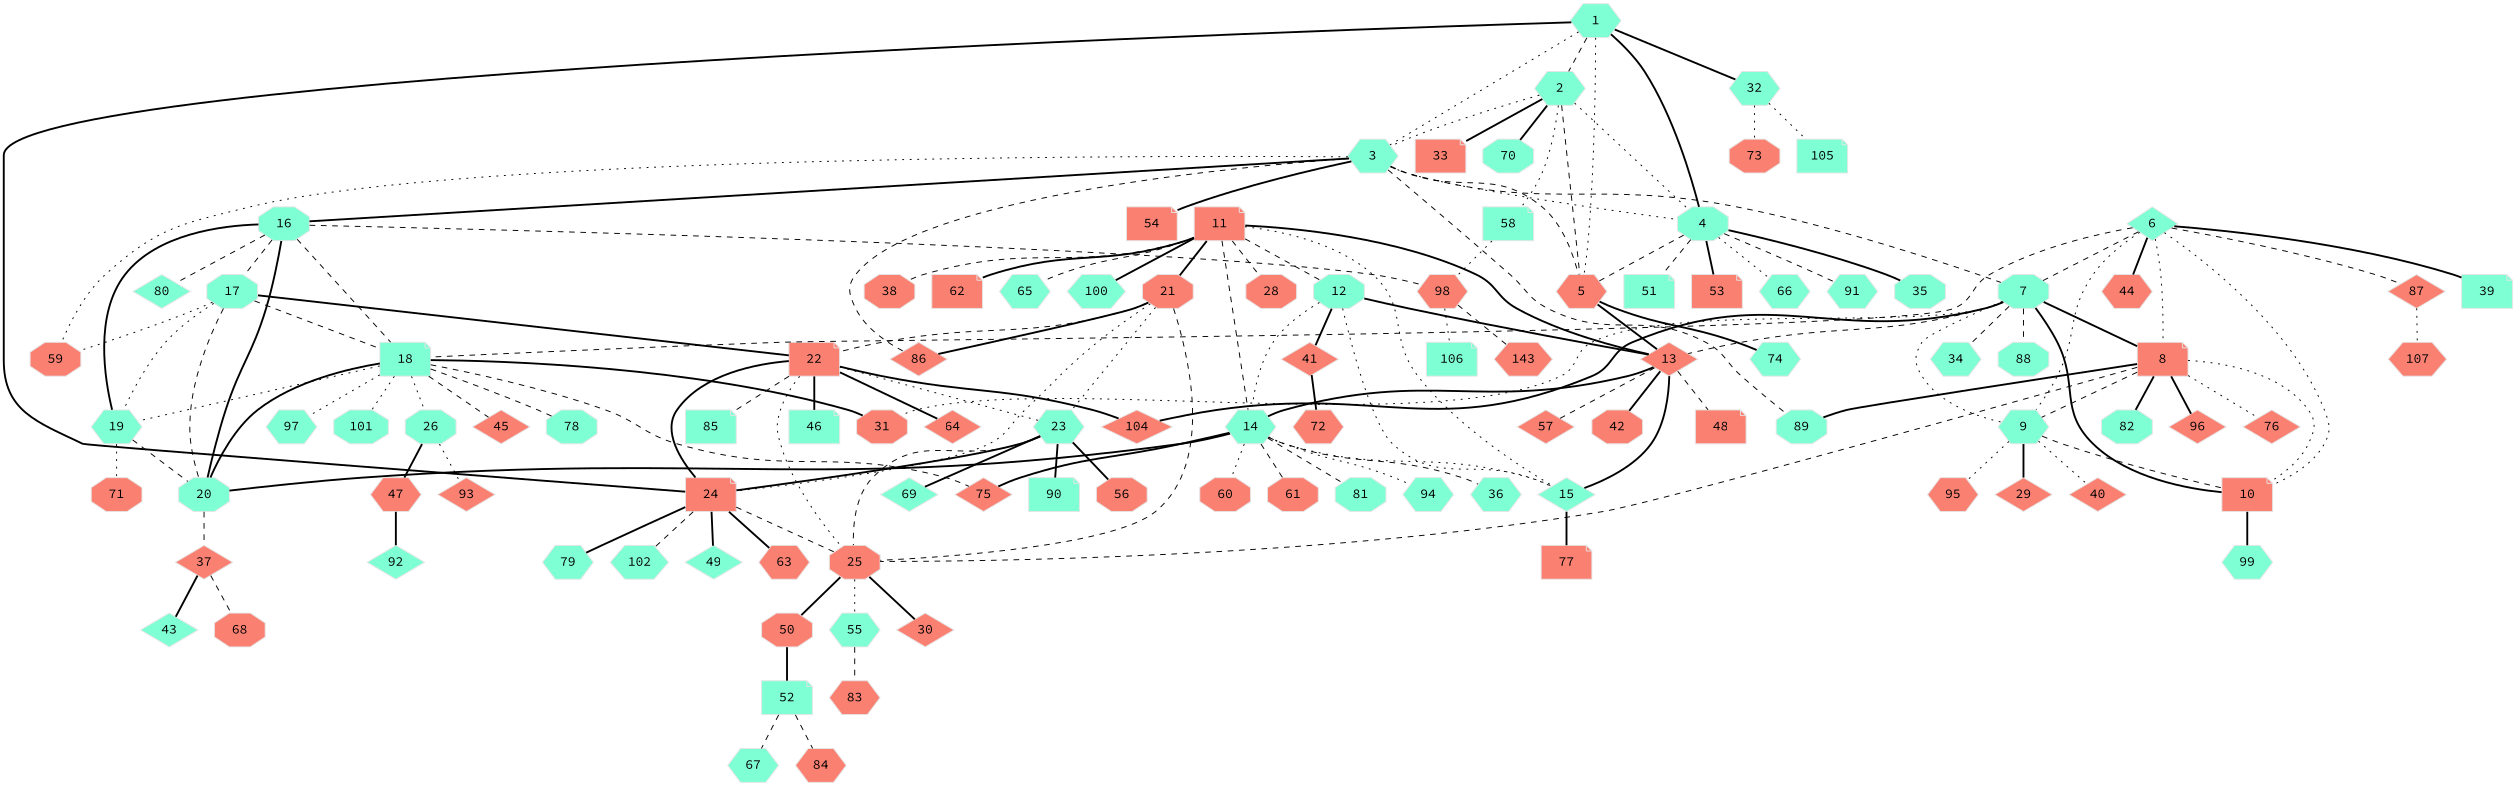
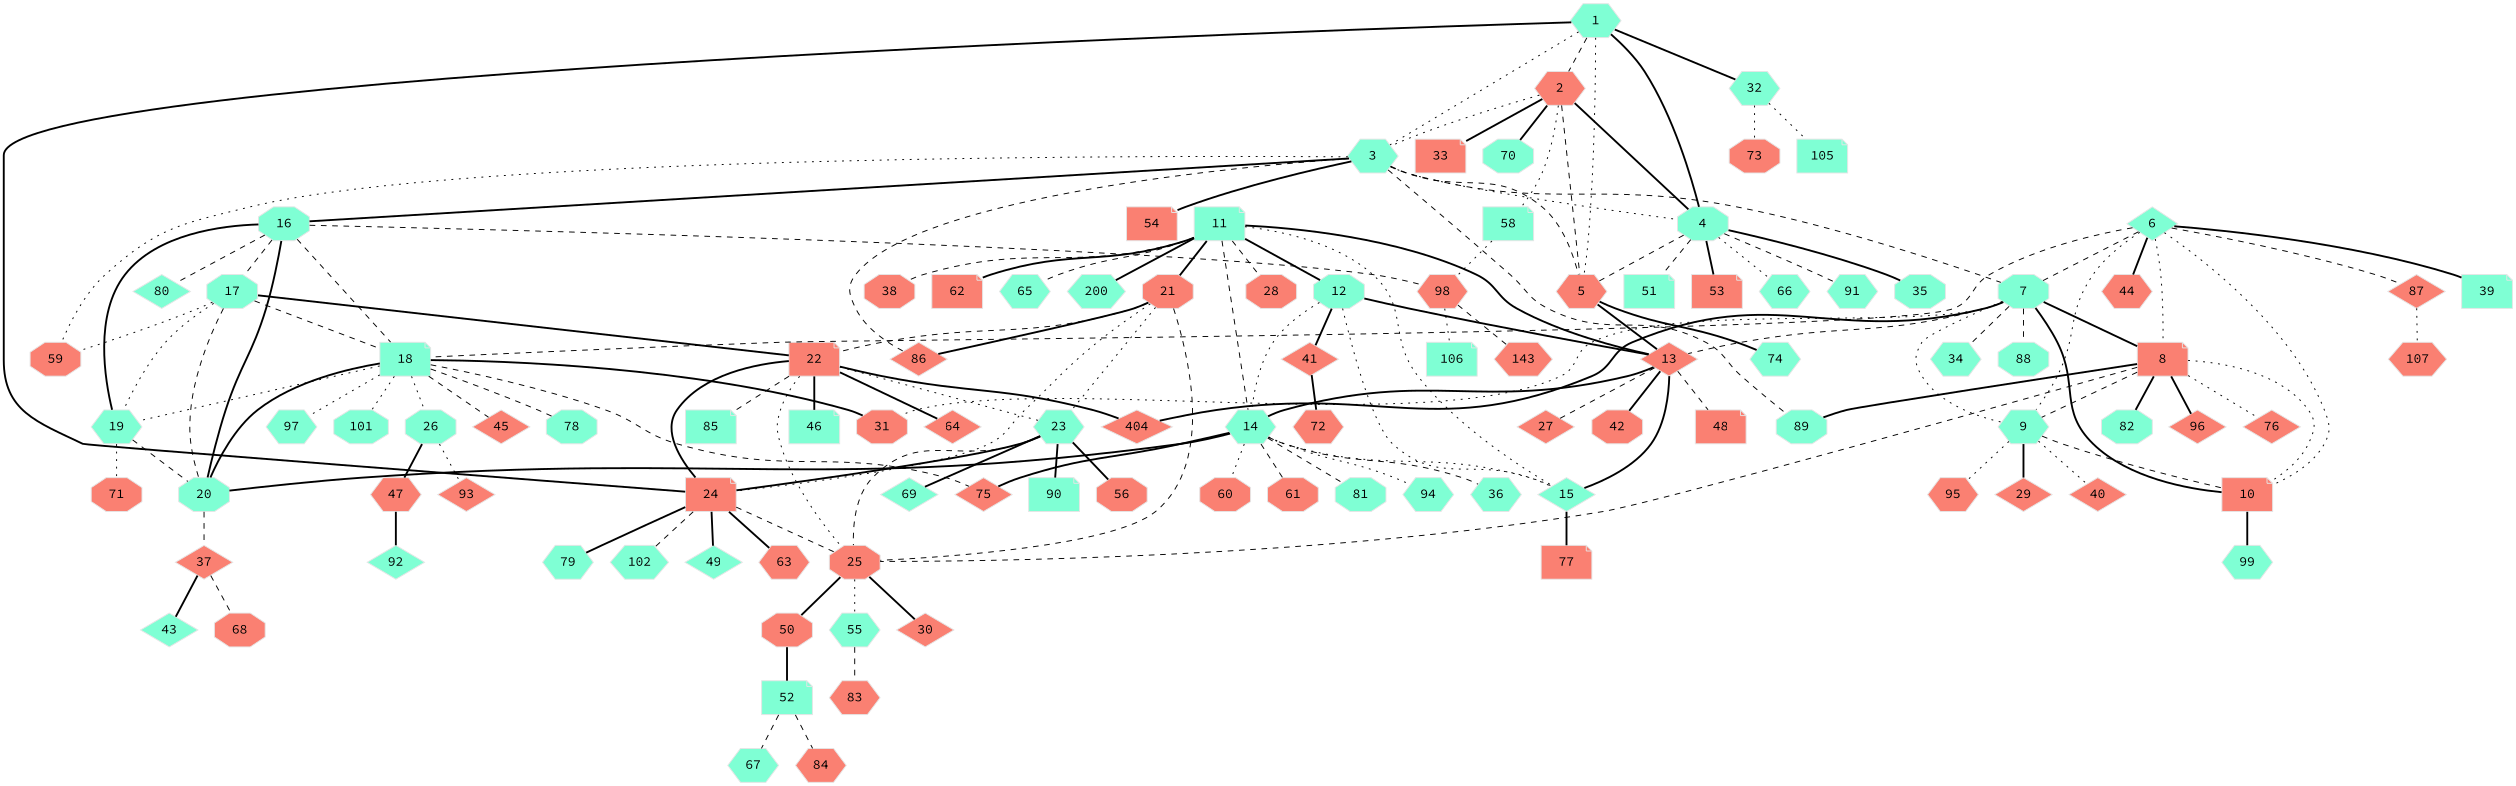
node "2": fillcolor aquamarine -> salmon
edge "2" -- "4": style dotted -> bold
node "11": fillcolor salmon -> aquamarine
edge "11" -- "12": style dashed -> bold
node "100": label "100" -> "200"
node "104": label "104" -> "404"
node "57": label "57" -> "27"
